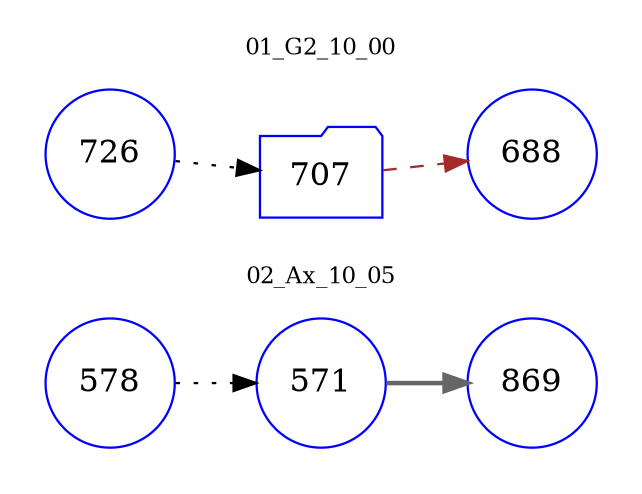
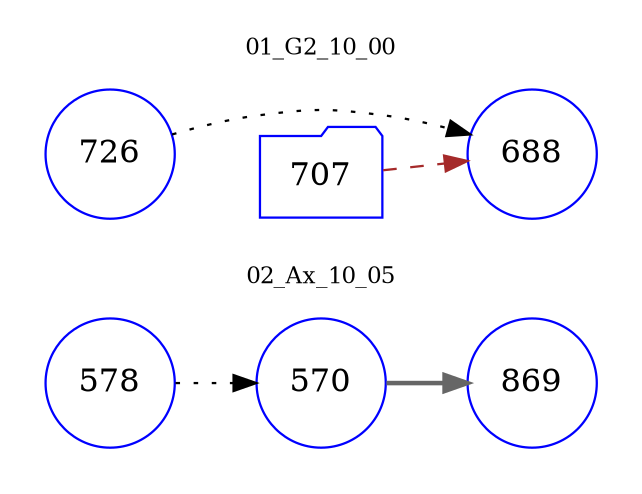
edge "726" -> "707": now "726" -> "688"
node "571": label "571" -> "570"
